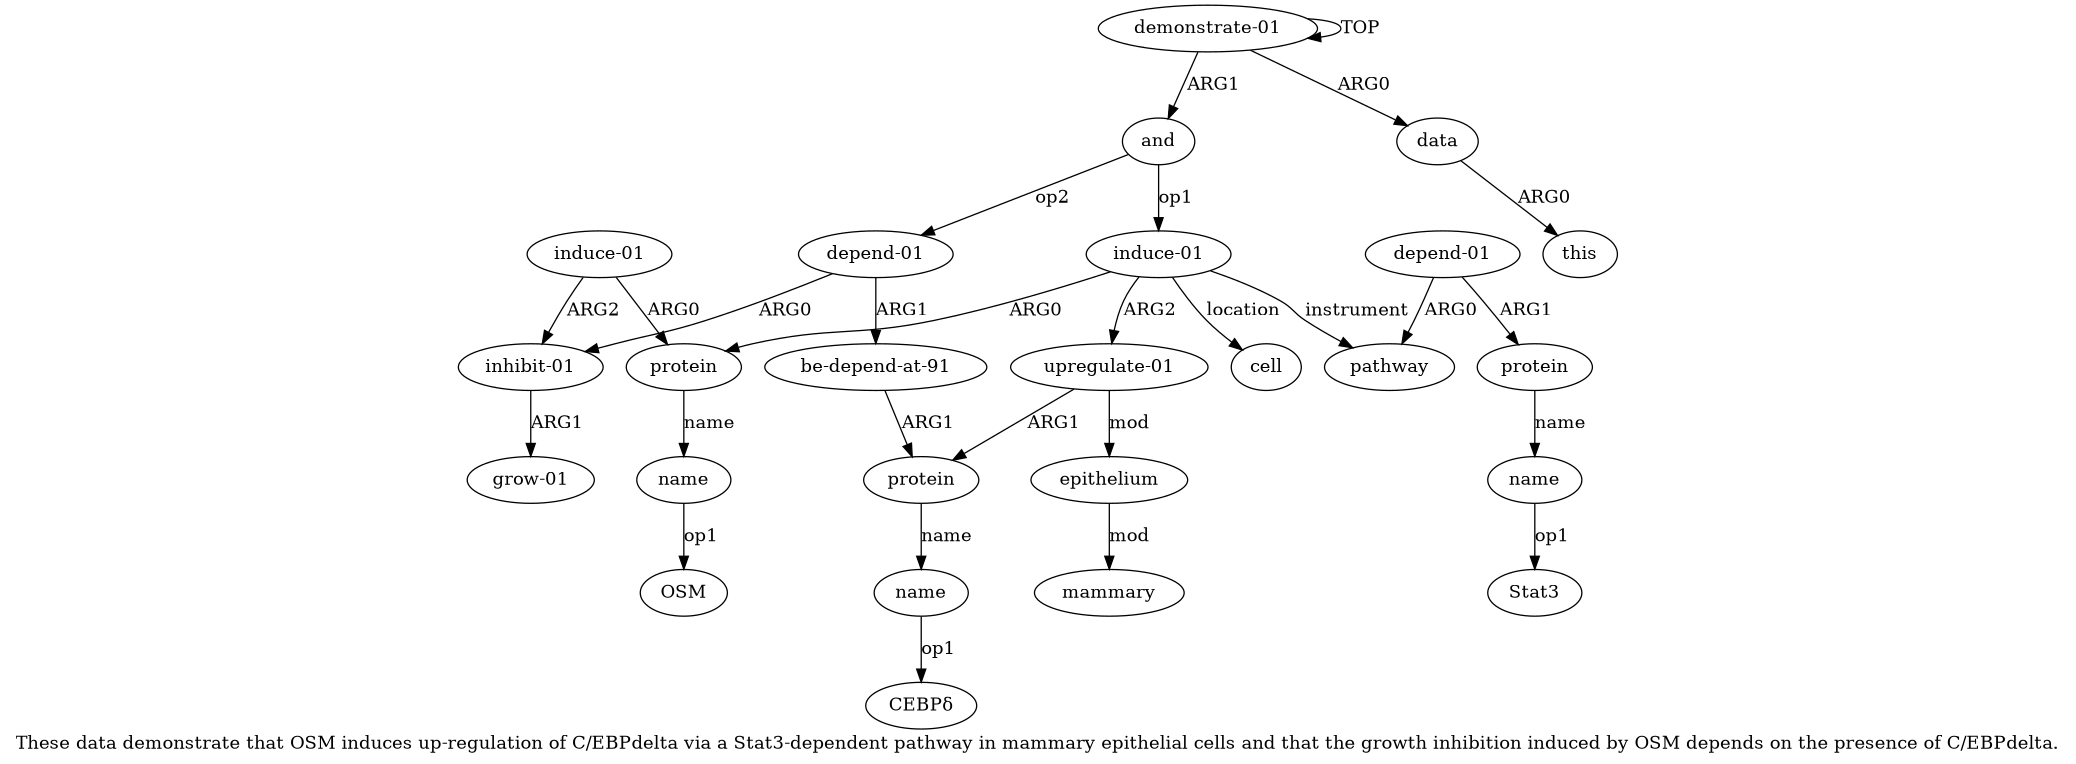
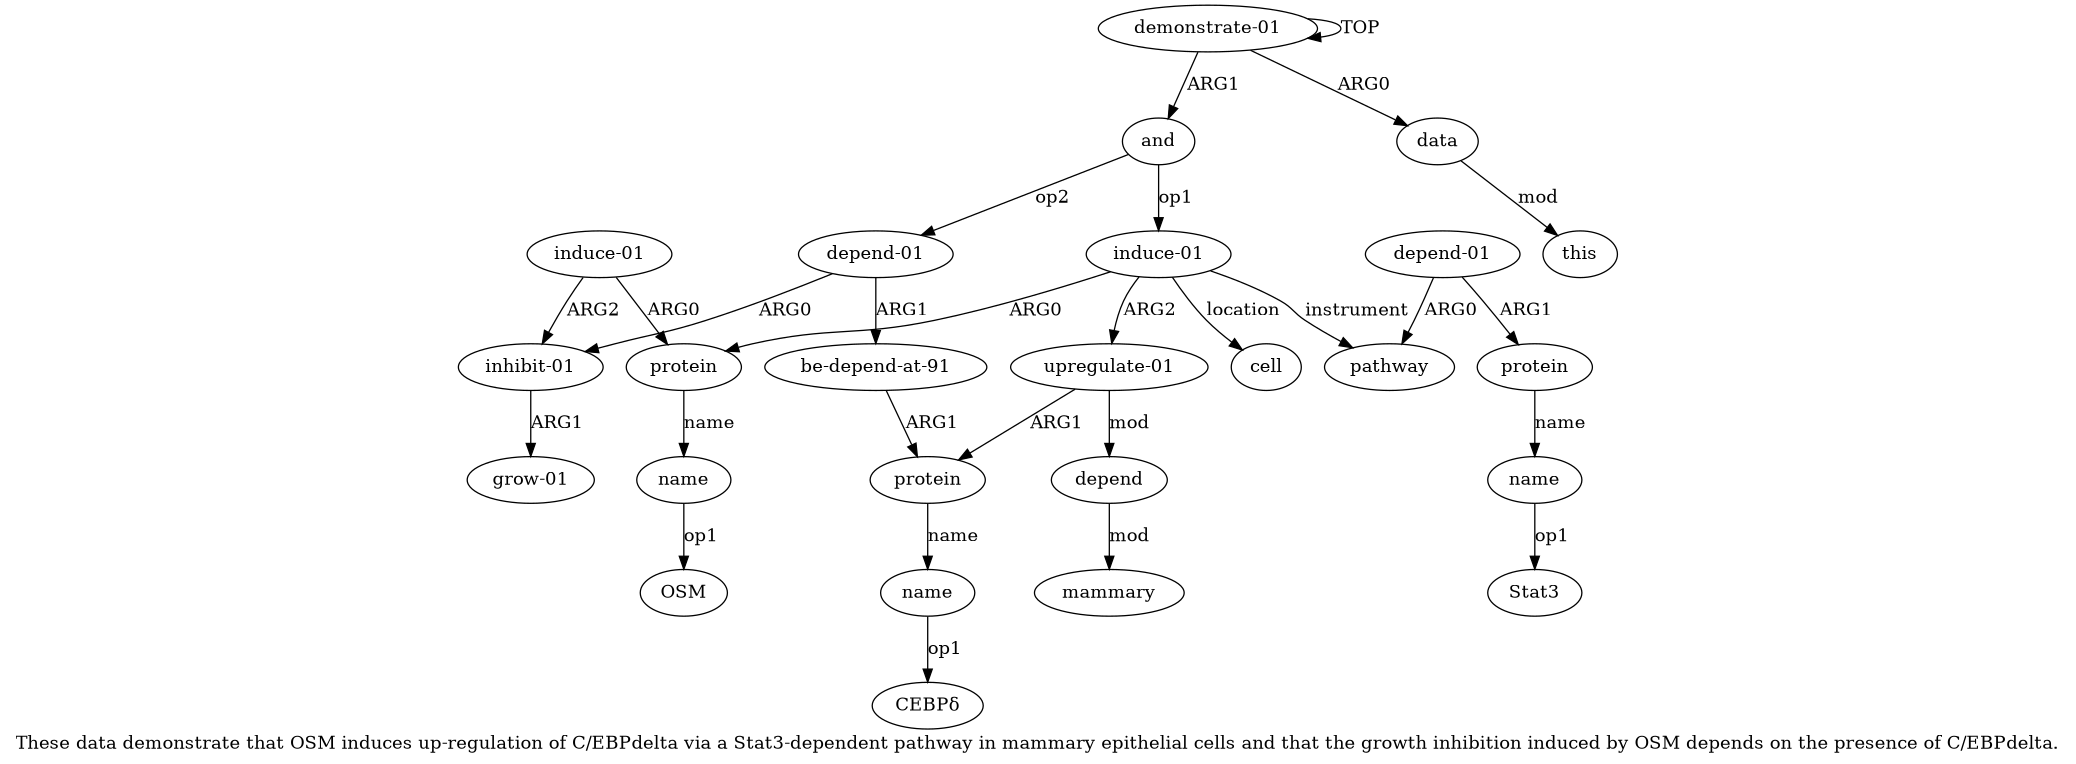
edge "data" -> "this": label "ARG0" -> "mod"
node "epithelium": label "epithelium" -> "depend"
